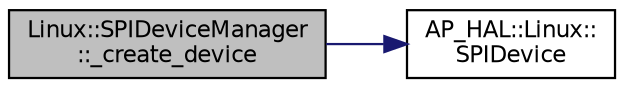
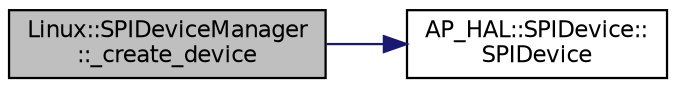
node "AP_HAL::Linux:: SPIDevice": label "AP_HAL::Linux:: SPIDevice" -> "AP_HAL::SPIDevice:: SPIDevice"
